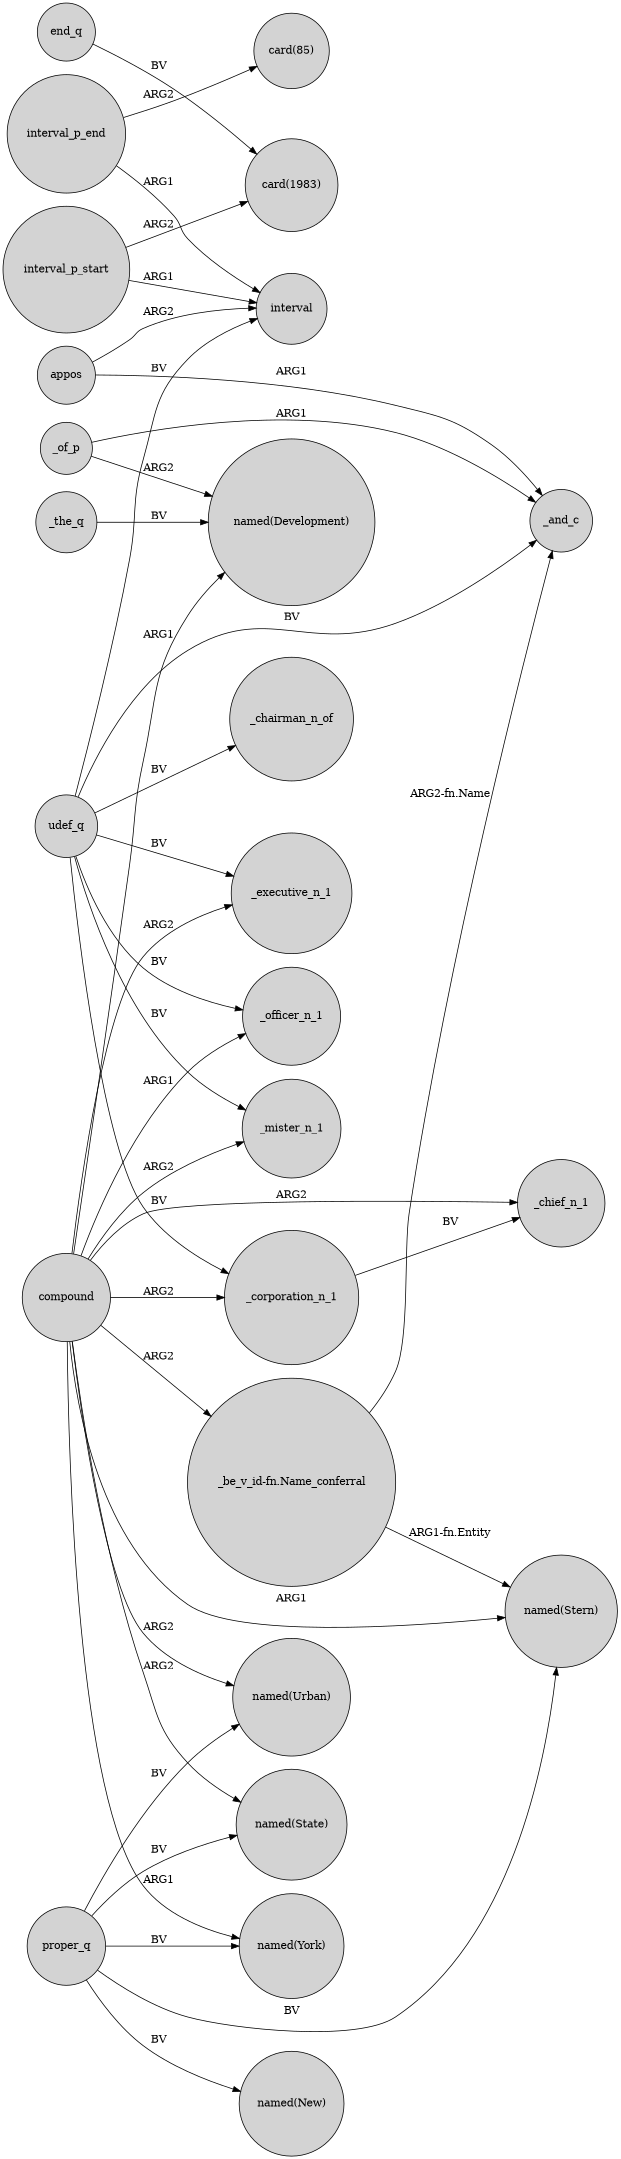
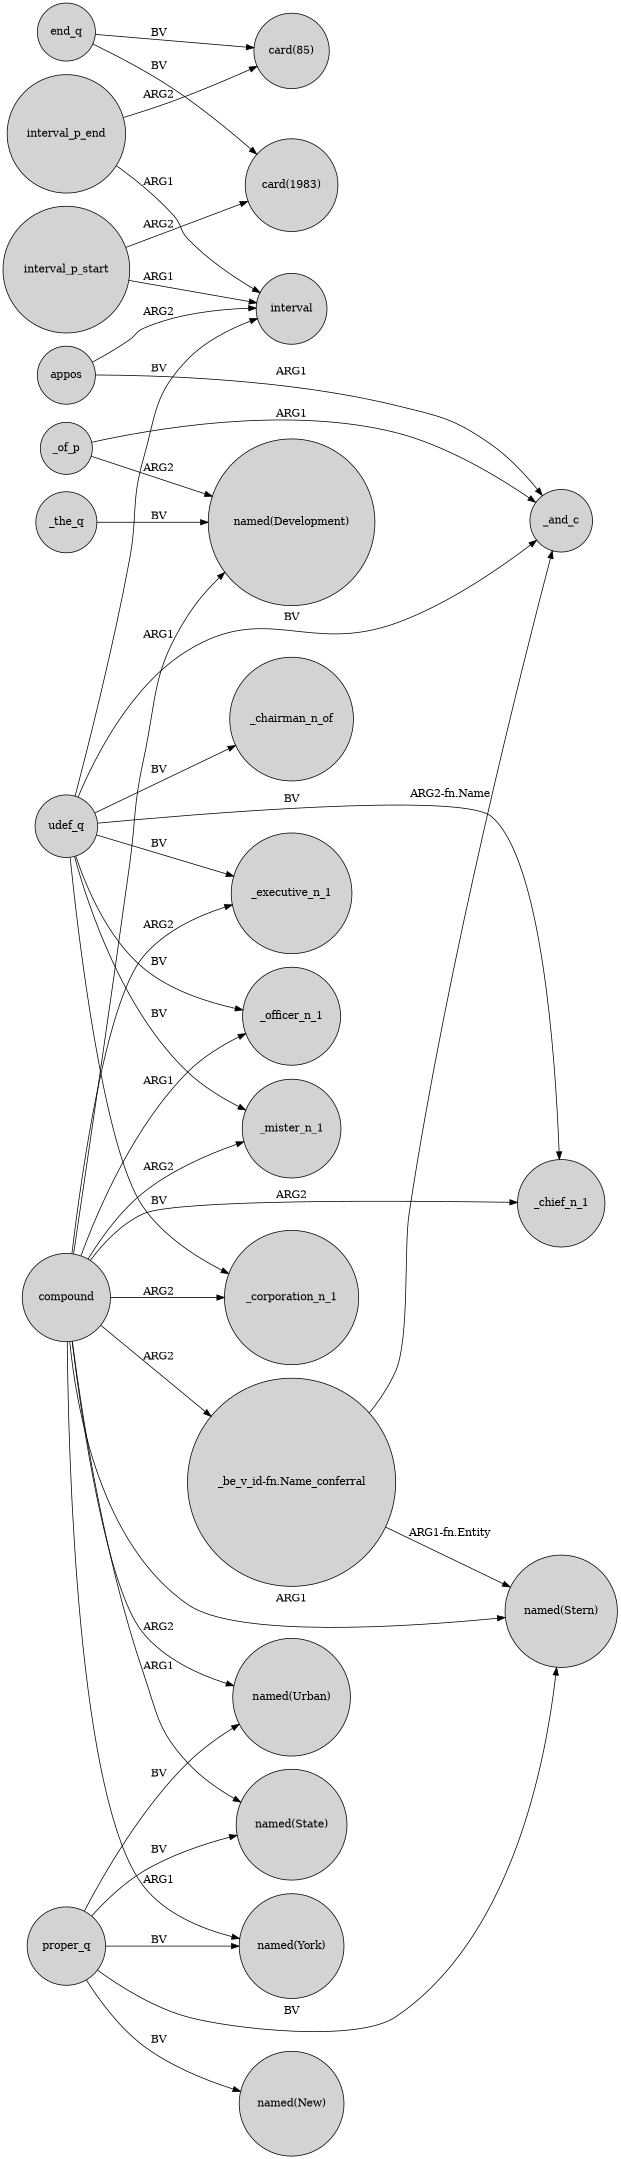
edge "end_q" -> "card(85)": added, label "BV"
edge "_corporation_n_1" -> "_chief_n_1": now "udef_q" -> "_chief_n_1"
edge "compound" -> "named(State)": label "ARG2" -> "ARG1"
